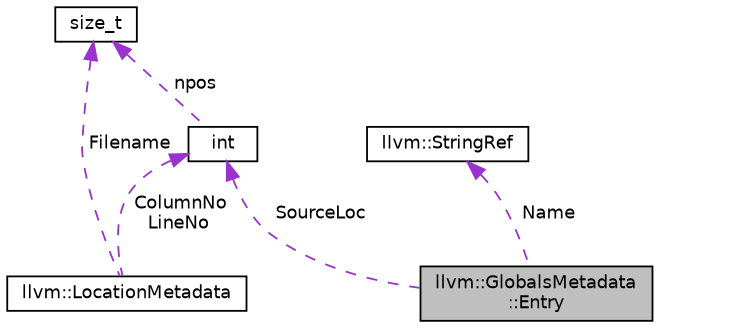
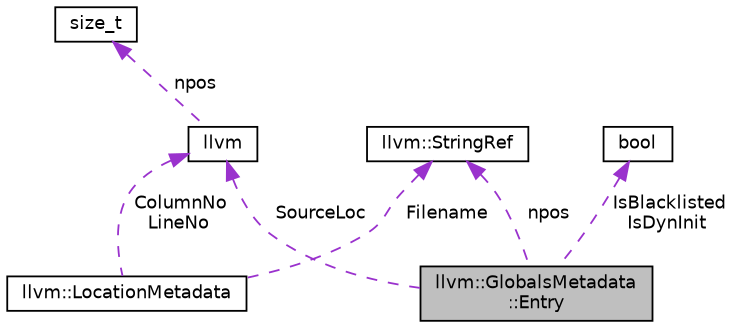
node "int": label "int" -> "llvm"
node "bool": added
edge "llvm::LocationMetadata" -> "size_t": now "llvm::LocationMetadata" -> "llvm::StringRef"
edge "llvm::GlobalsMetadata ::Entry" -> "llvm::StringRef": label " Name" -> " npos"
